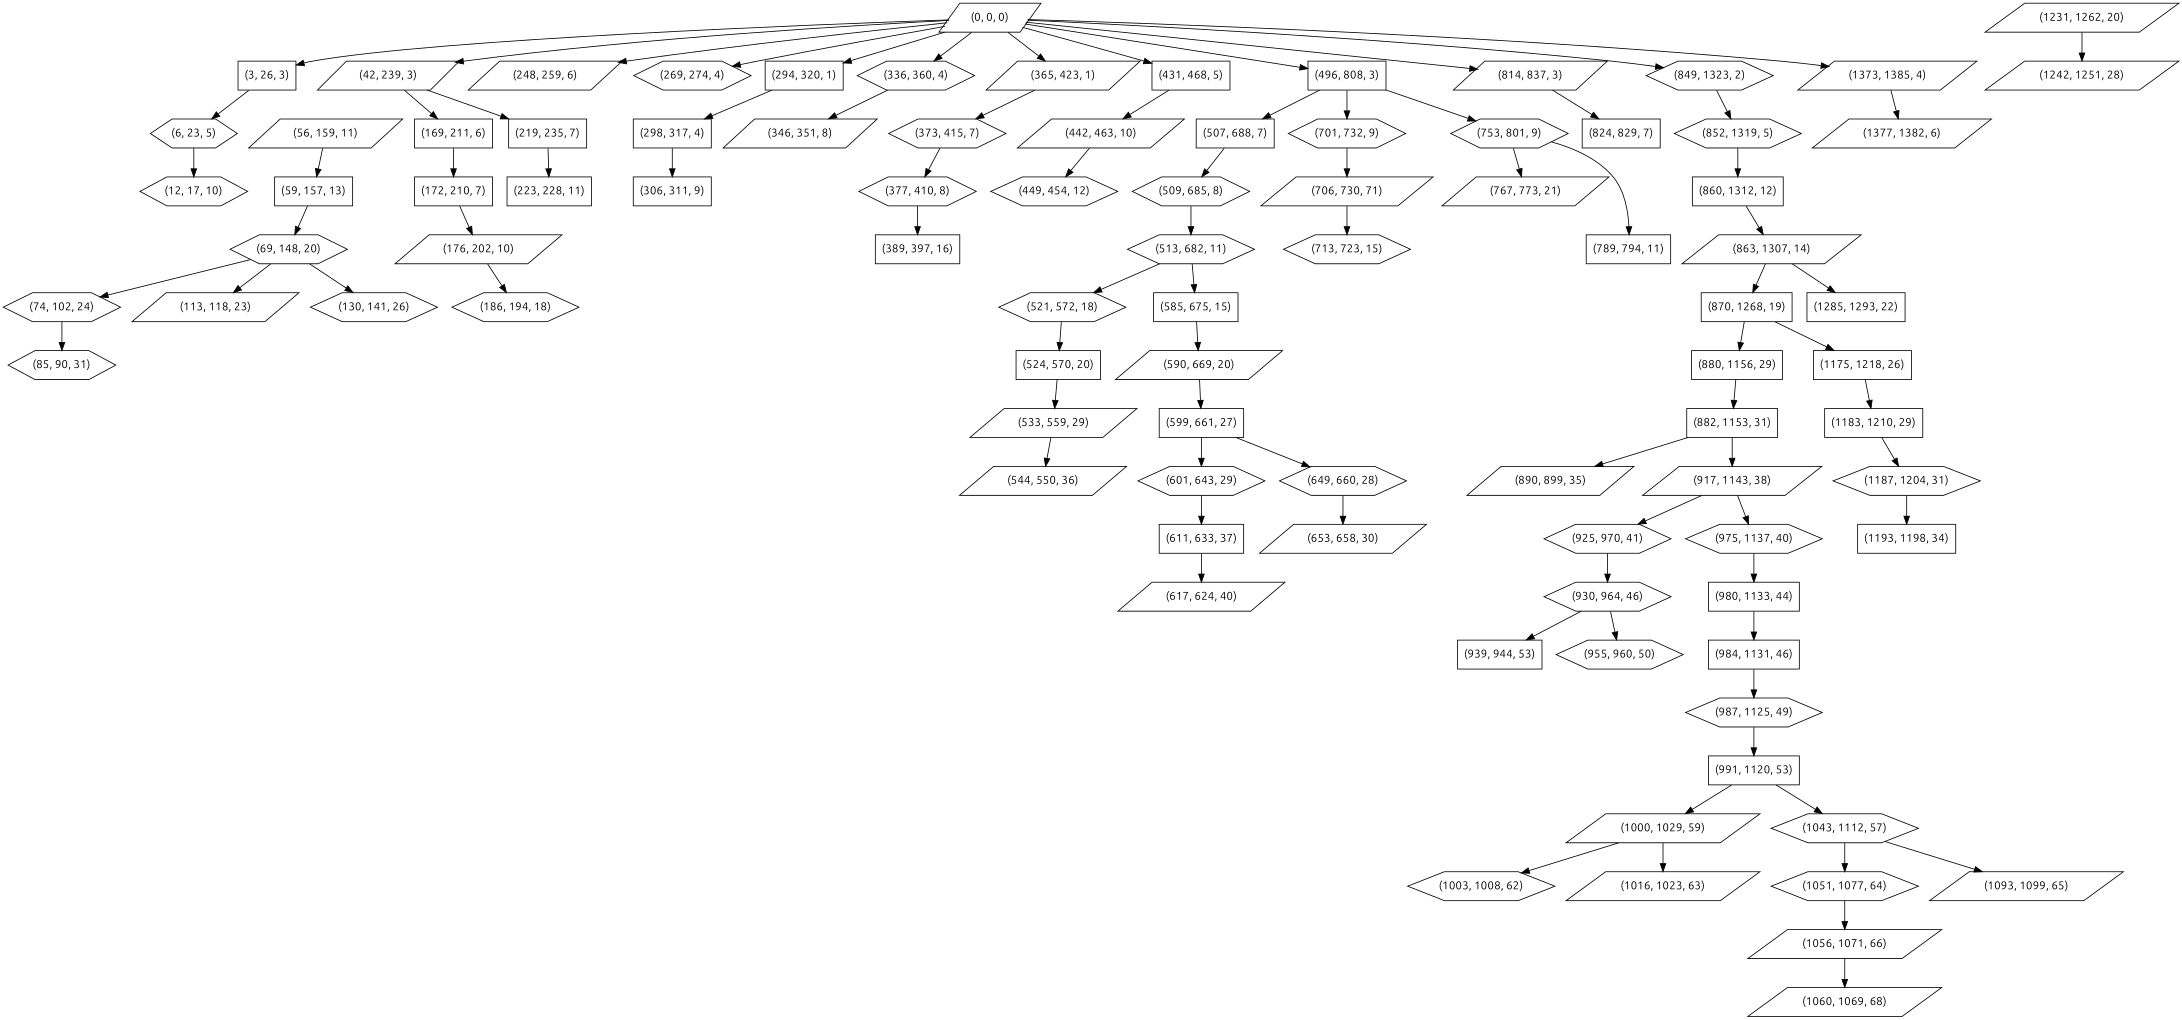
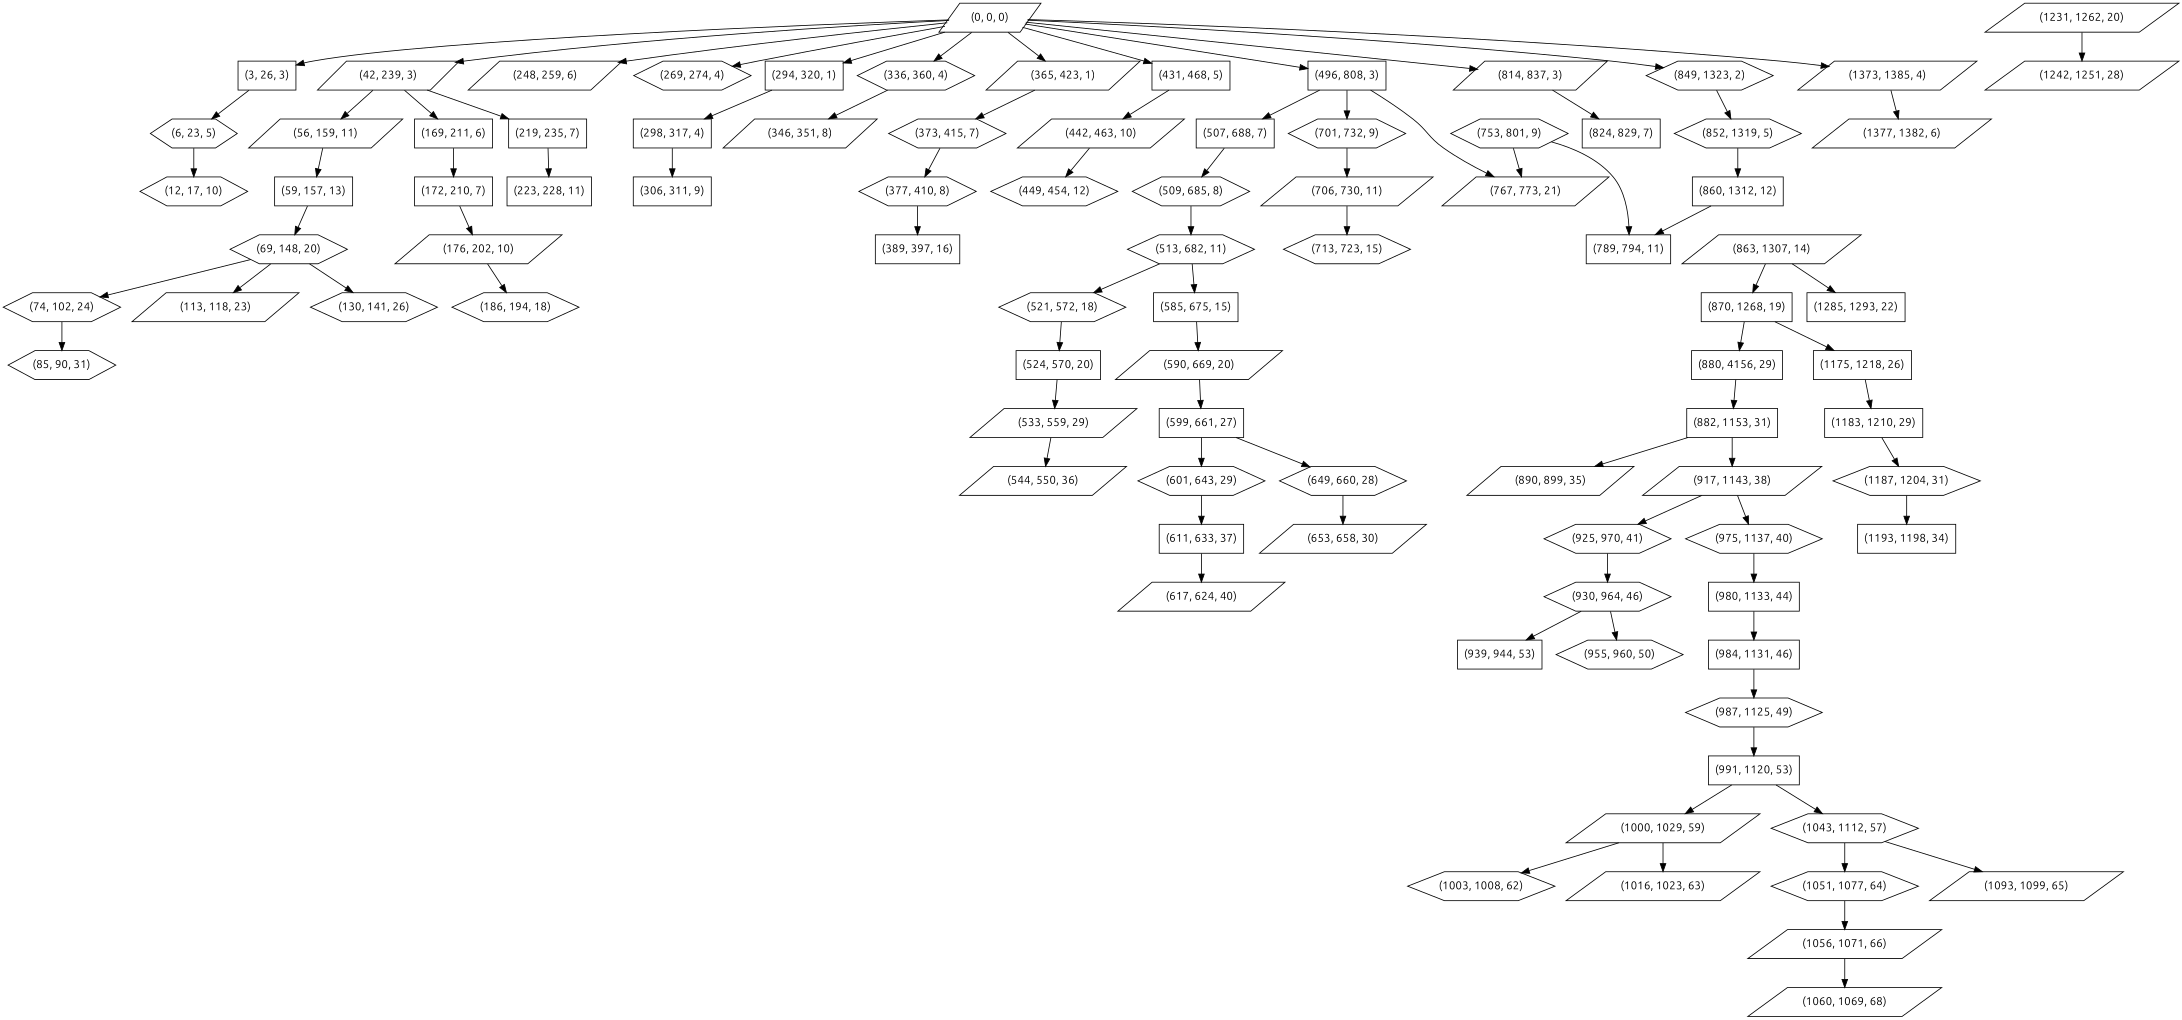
edge "(42, 239, 3)" -> "(56, 159, 11)": added
edge "(496, 808, 3)" -> "(753, 801, 9)": now "(496, 808, 3)" -> "(767, 773, 21)"
node "(706, 730, 71)": label "(706, 730, 71)" -> "(706, 730, 11)"
edge "(860, 1312, 12)" -> "(863, 1307, 14)": now "(860, 1312, 12)" -> "(789, 794, 11)"
node "(880, 1156, 29)": label "(880, 1156, 29)" -> "(880, 4156, 29)"
